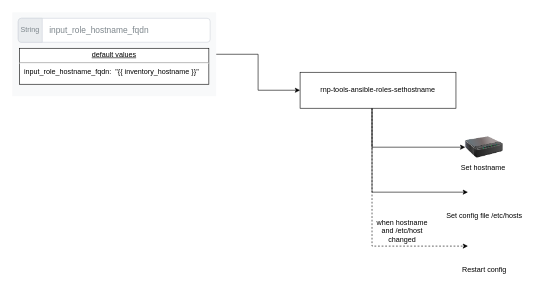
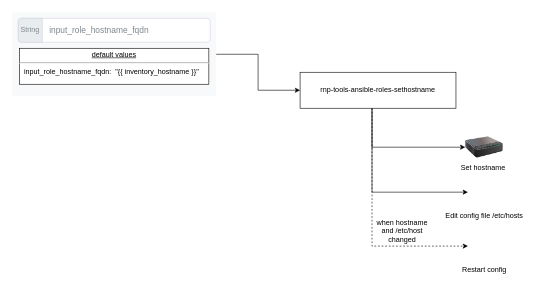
node "Set config file /etc/hosts": label "Set config file /etc/hosts" -> "Edit config file /etc/hosts"
